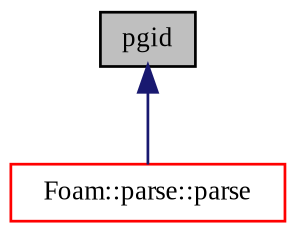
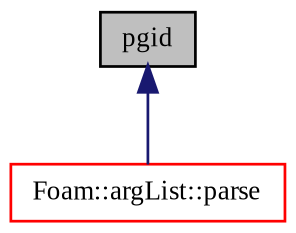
node "Foam::parse::parse": label "Foam::parse::parse" -> "Foam::argList::parse"
